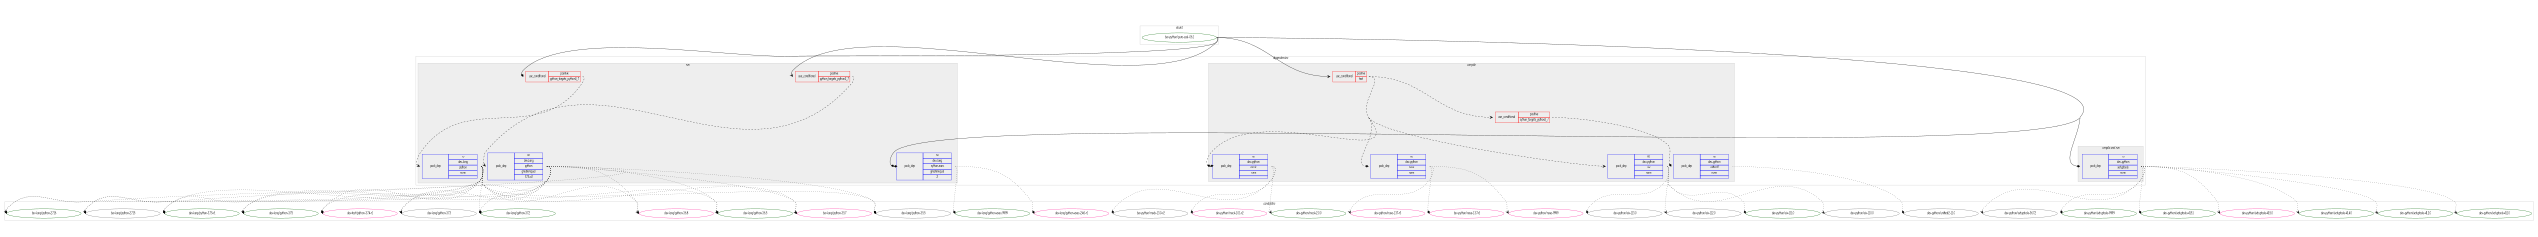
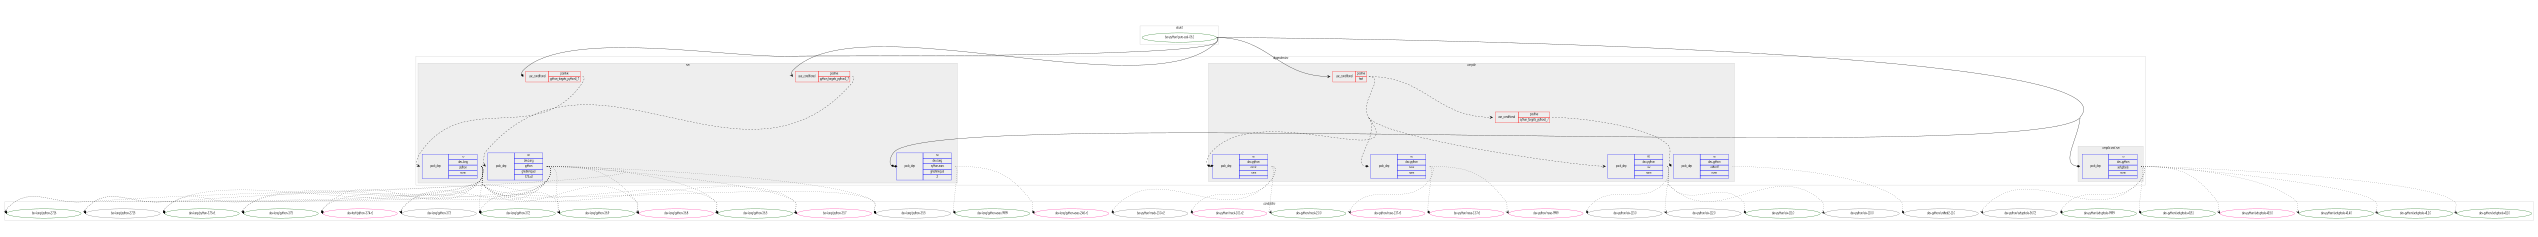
node "dev-lang/python-3.6.9": added
